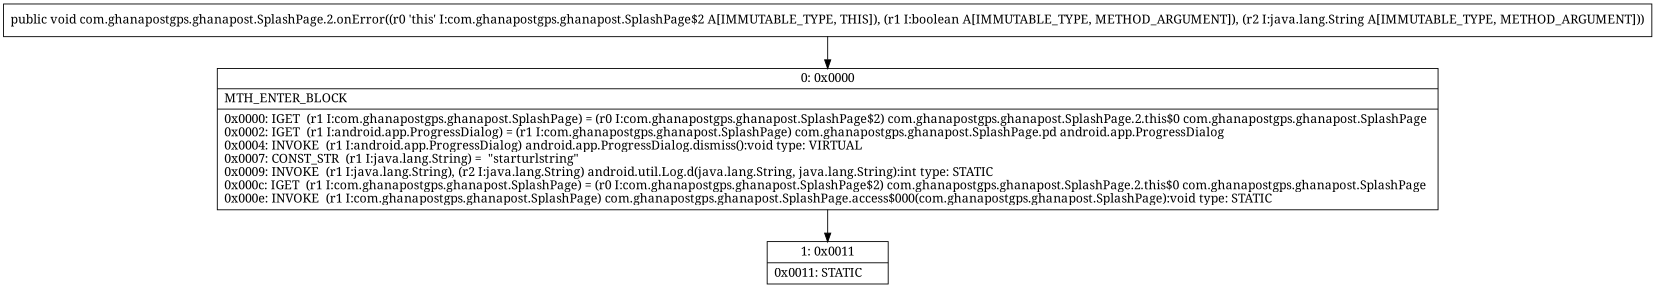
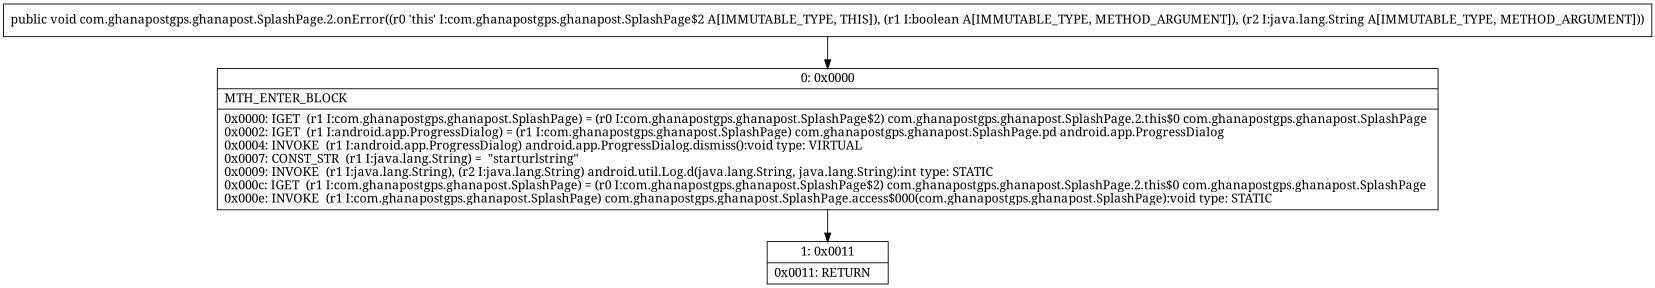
node "1: 0x0011": text "0x0011: STATIC" -> "0x0011: RETURN"
